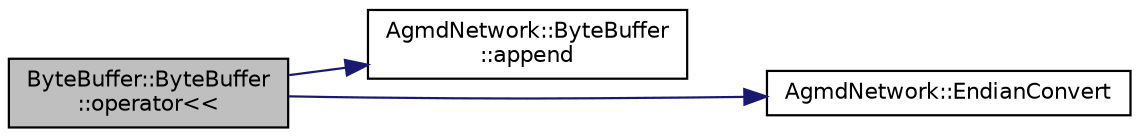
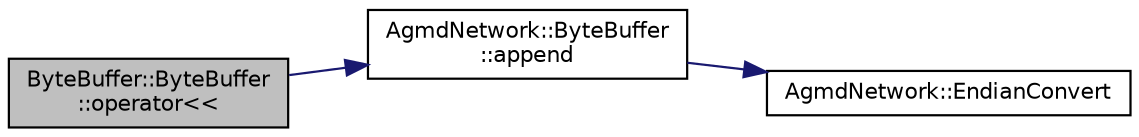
edge "ByteBuffer::ByteBuffer ::operator<<" -> "AgmdNetwork::EndianConvert": now "AgmdNetwork::ByteBuffer ::append" -> "AgmdNetwork::EndianConvert"
